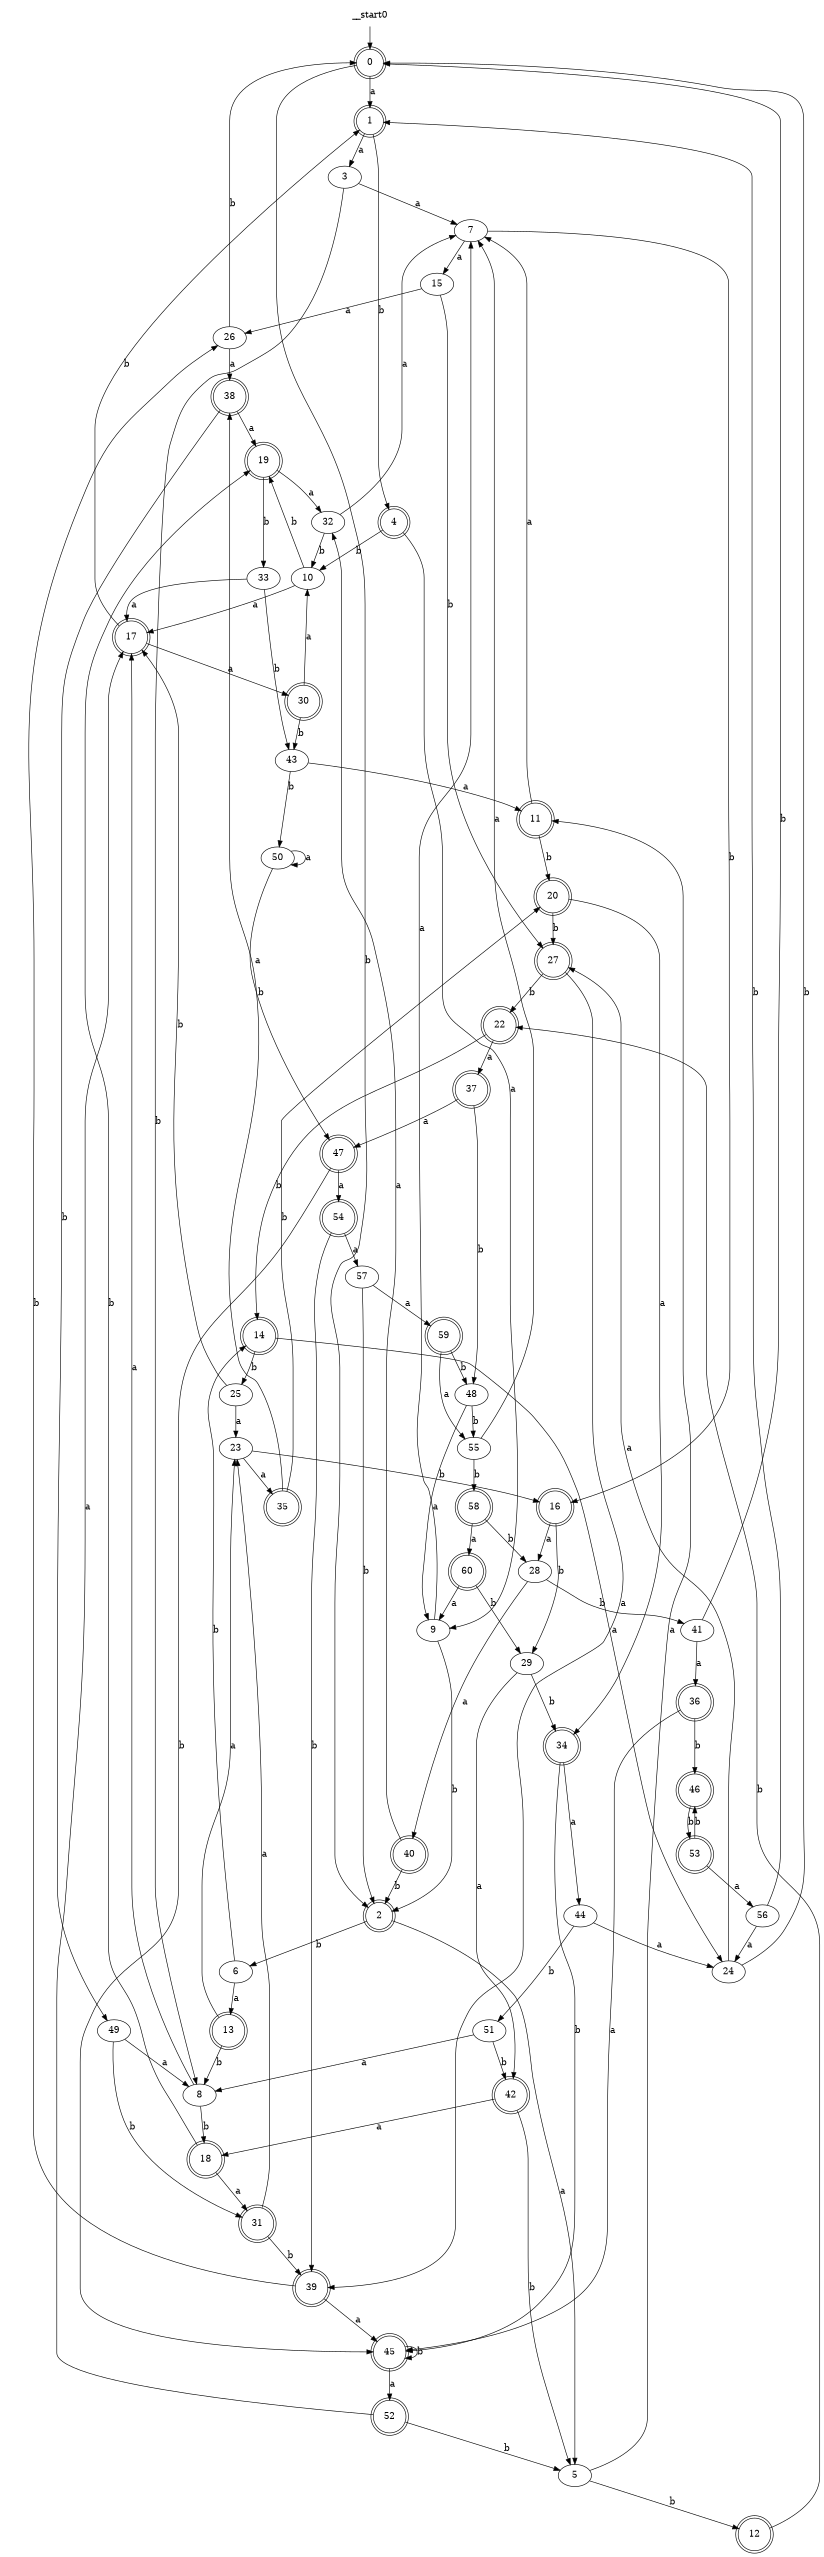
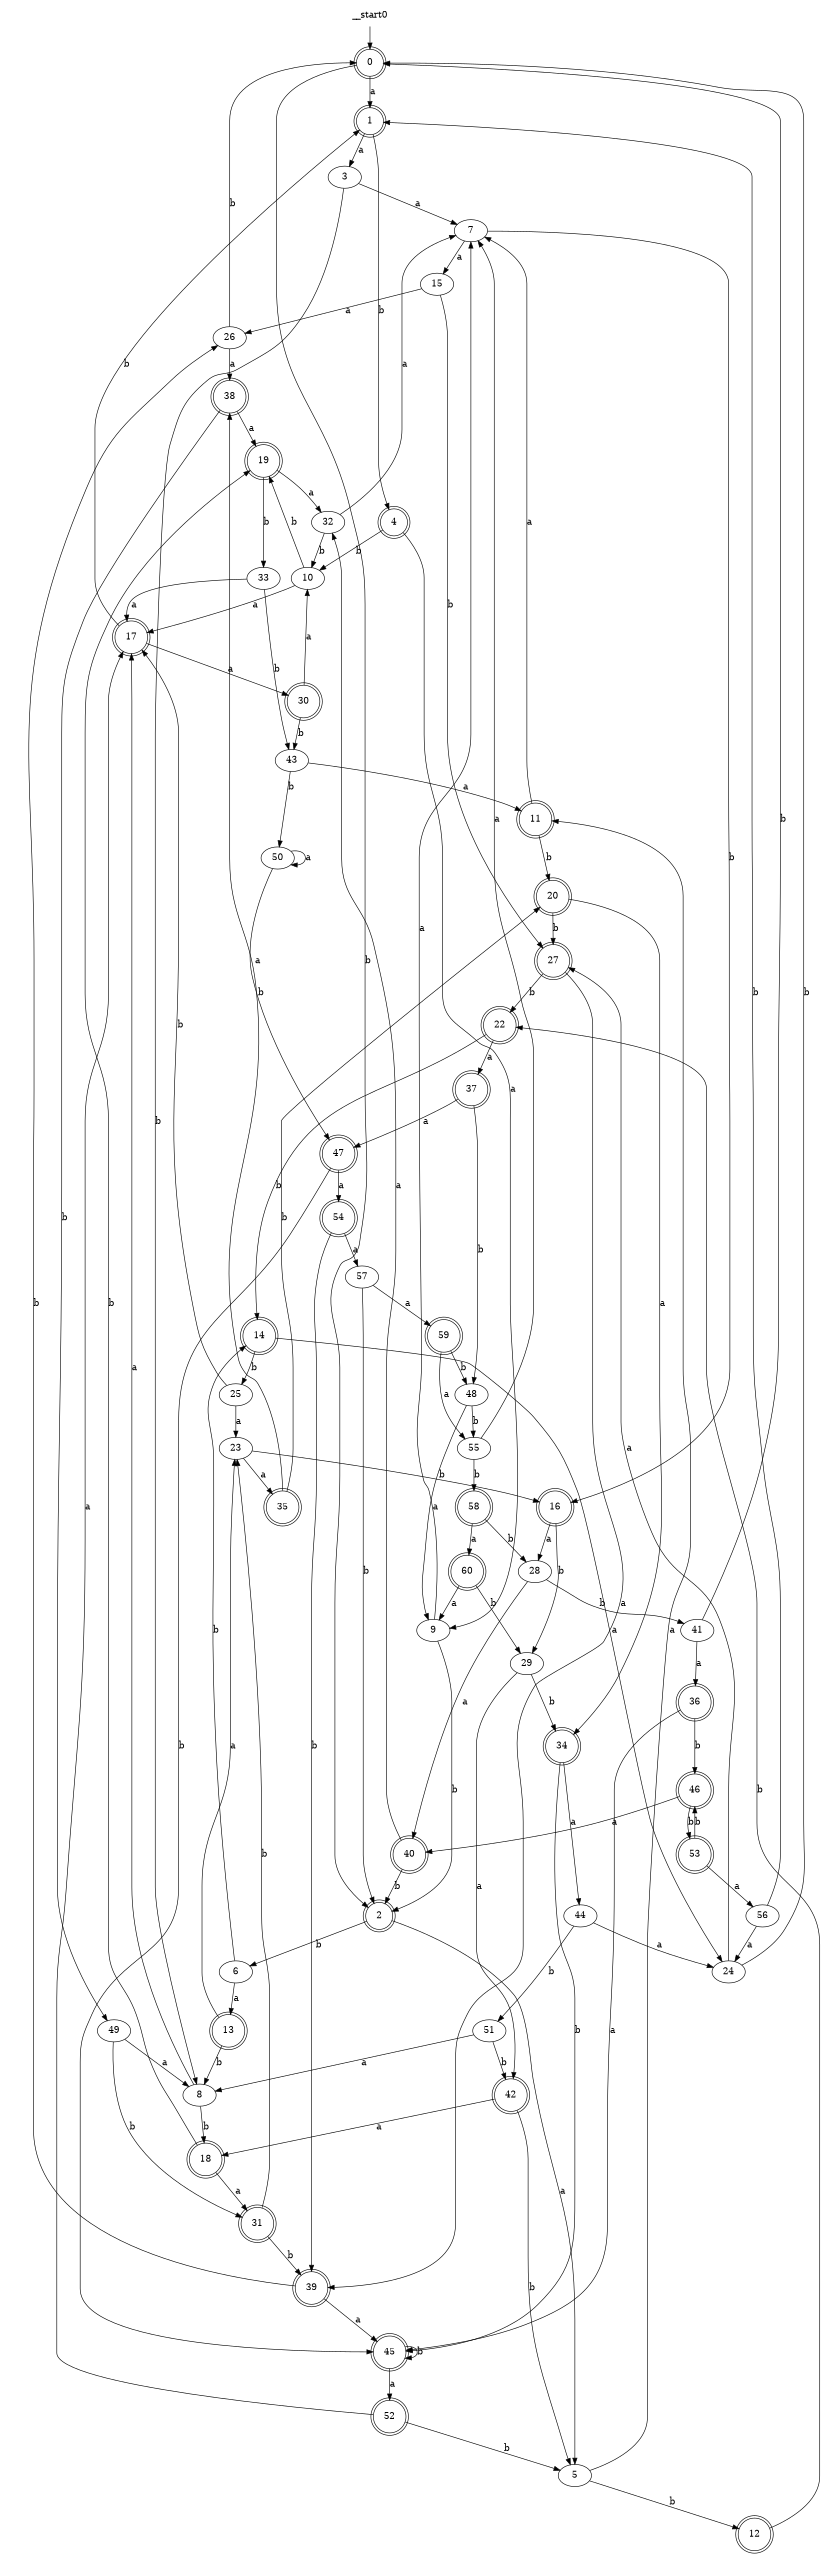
edge "46" -> "40": added, label "a"
edge "31" -> "23": label "a" -> "b"
